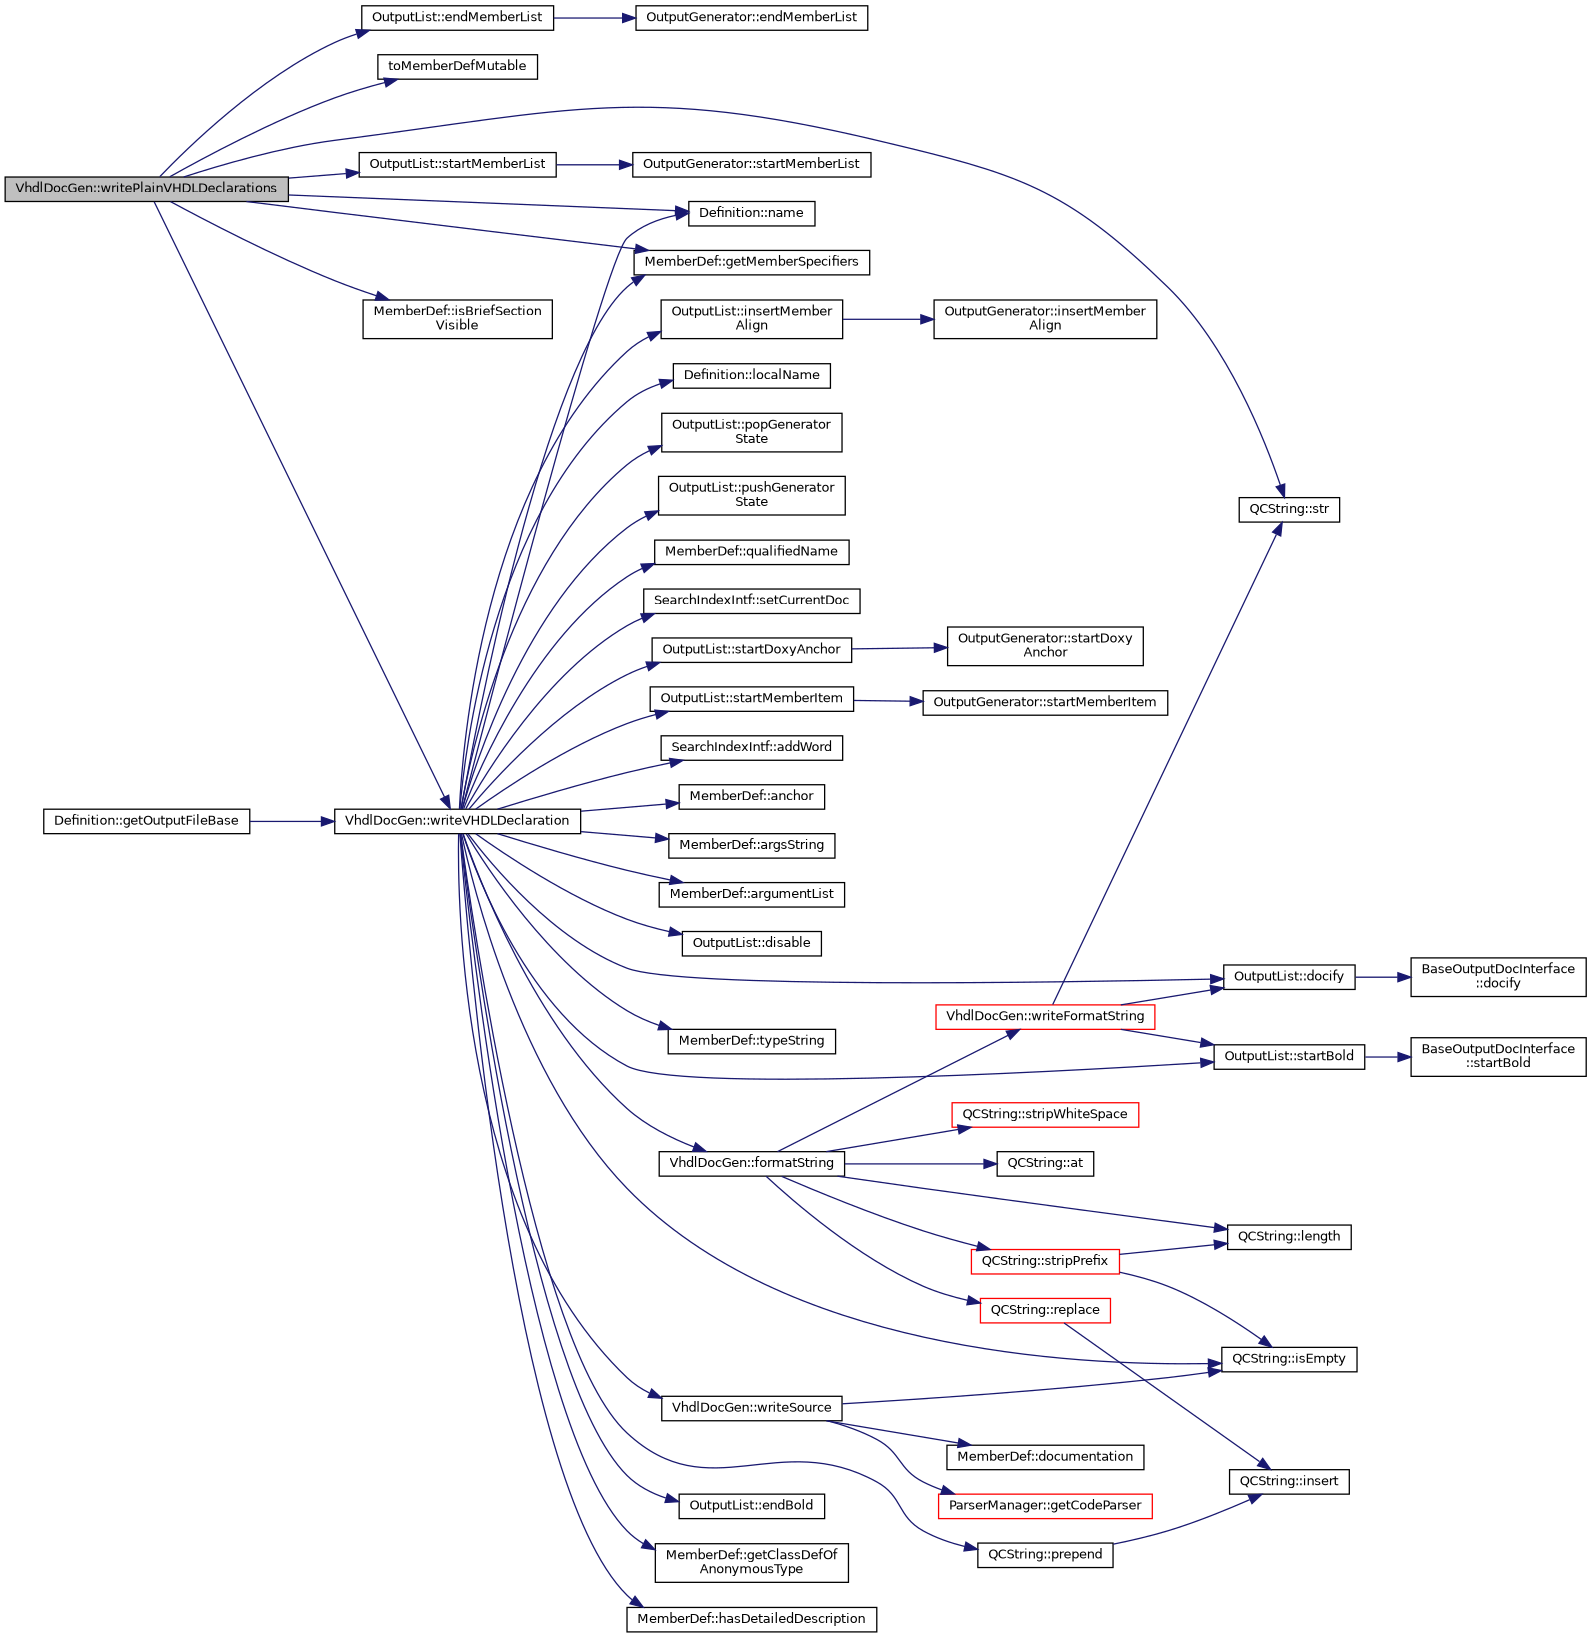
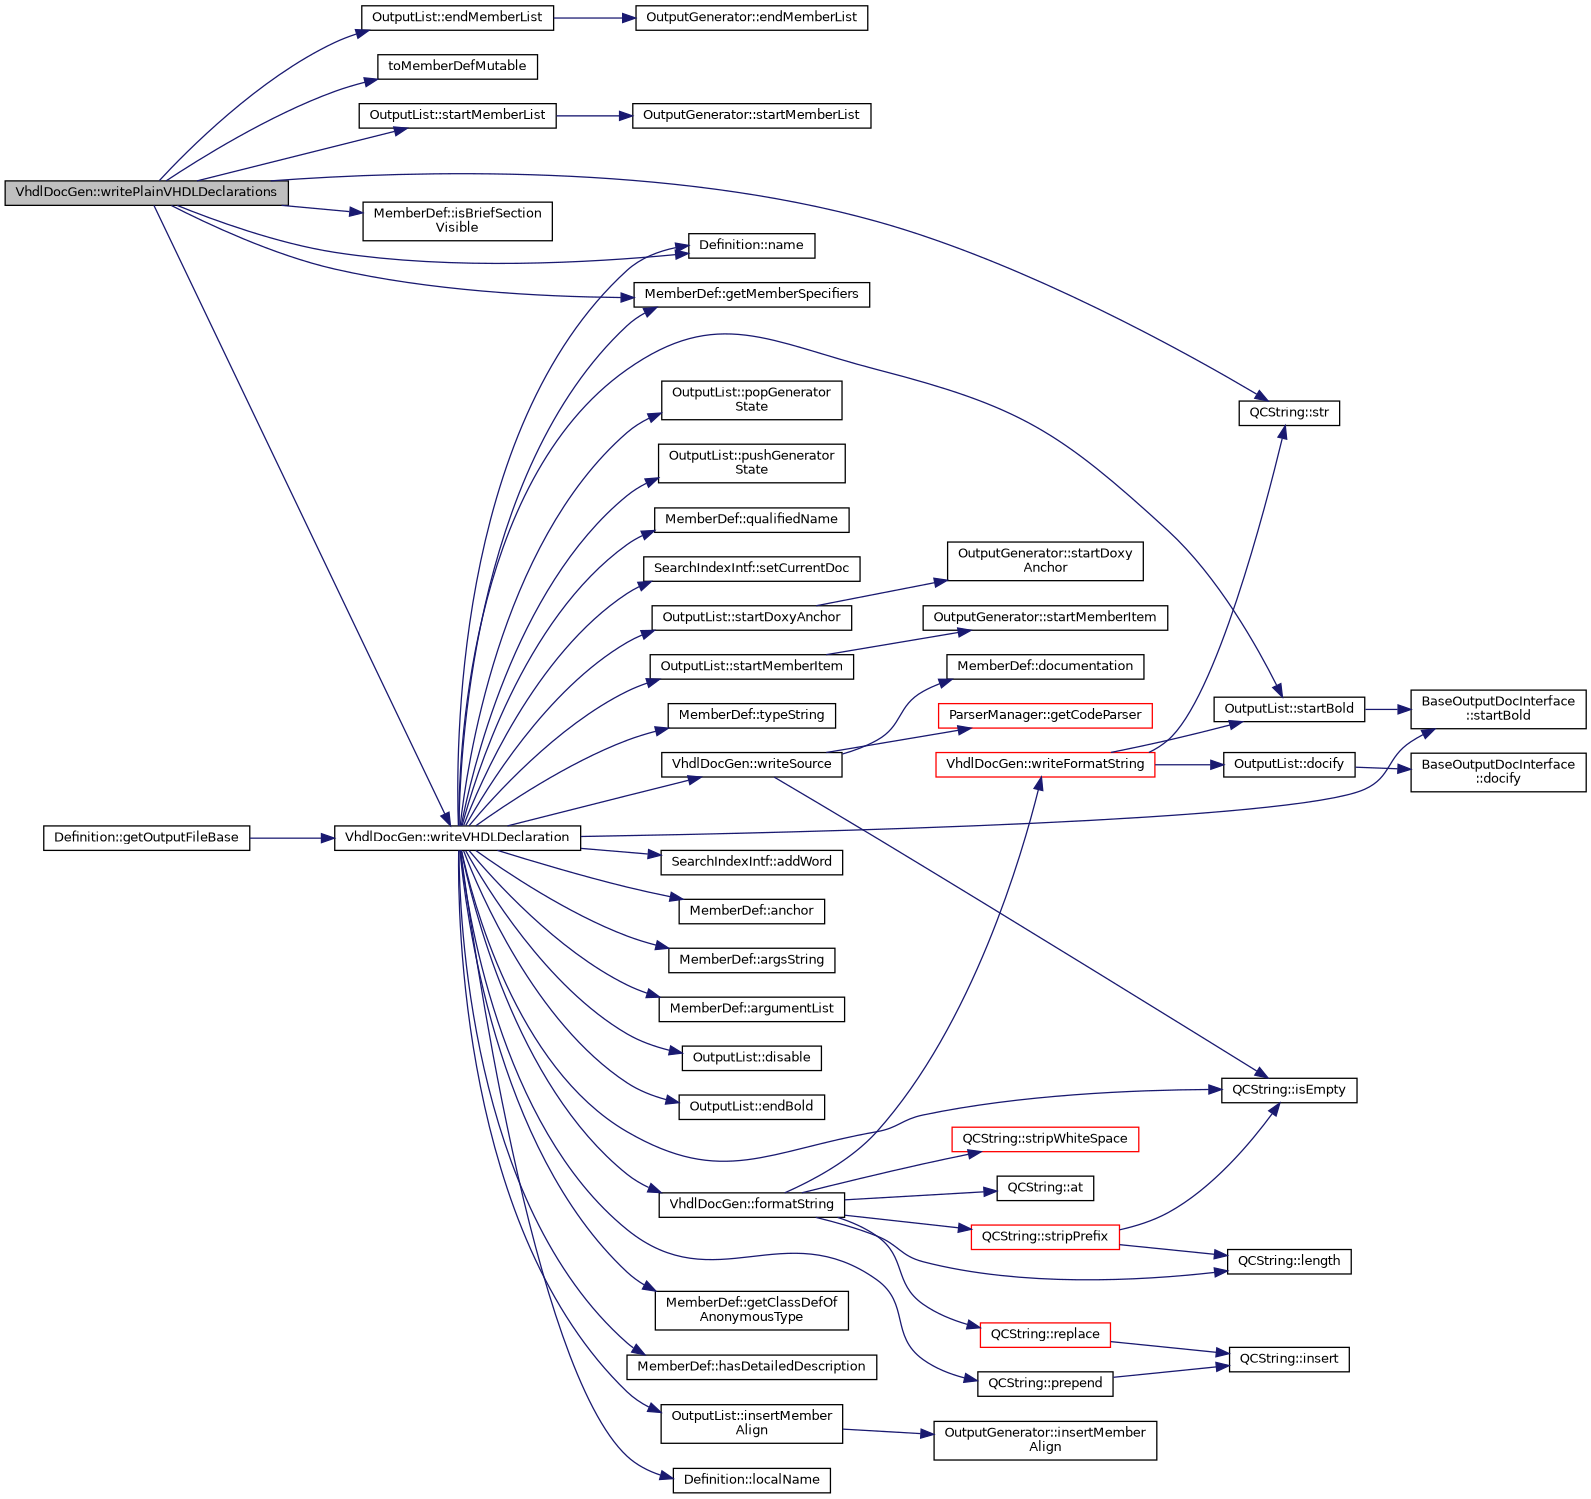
edge "VhdlDocGen::writeVHDLDeclaration" -> "OutputList::docify": now "VhdlDocGen::writeVHDLDeclaration" -> "BaseOutputDocInterface ::startBold"
